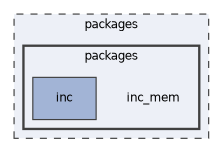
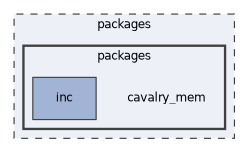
node "inc_mem": label "inc_mem" -> "cavalry_mem"
